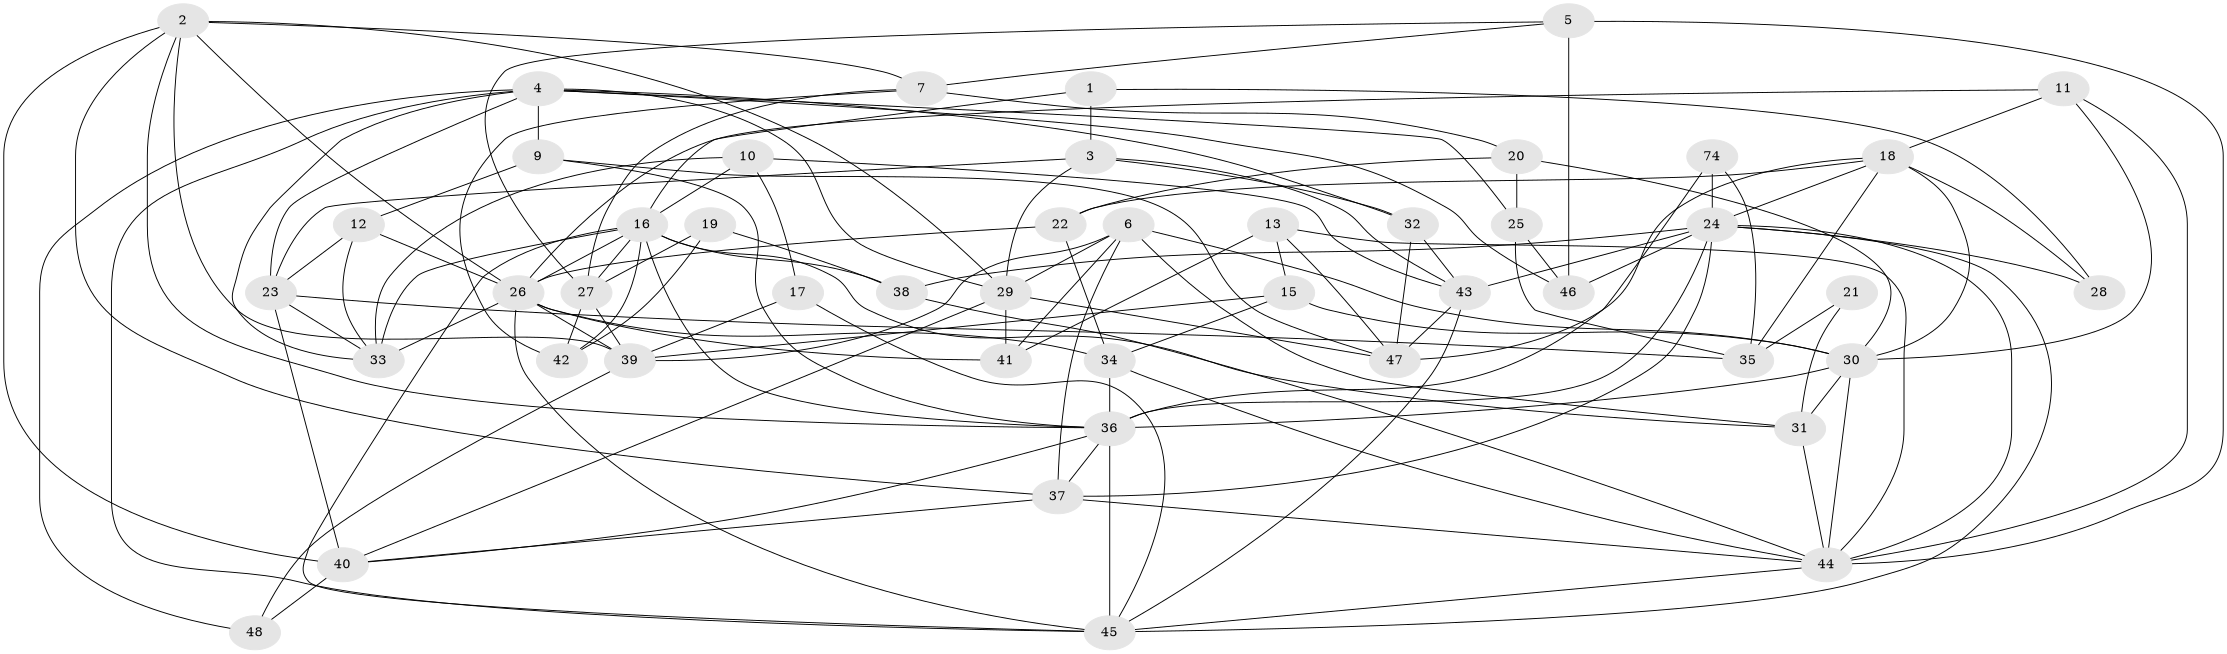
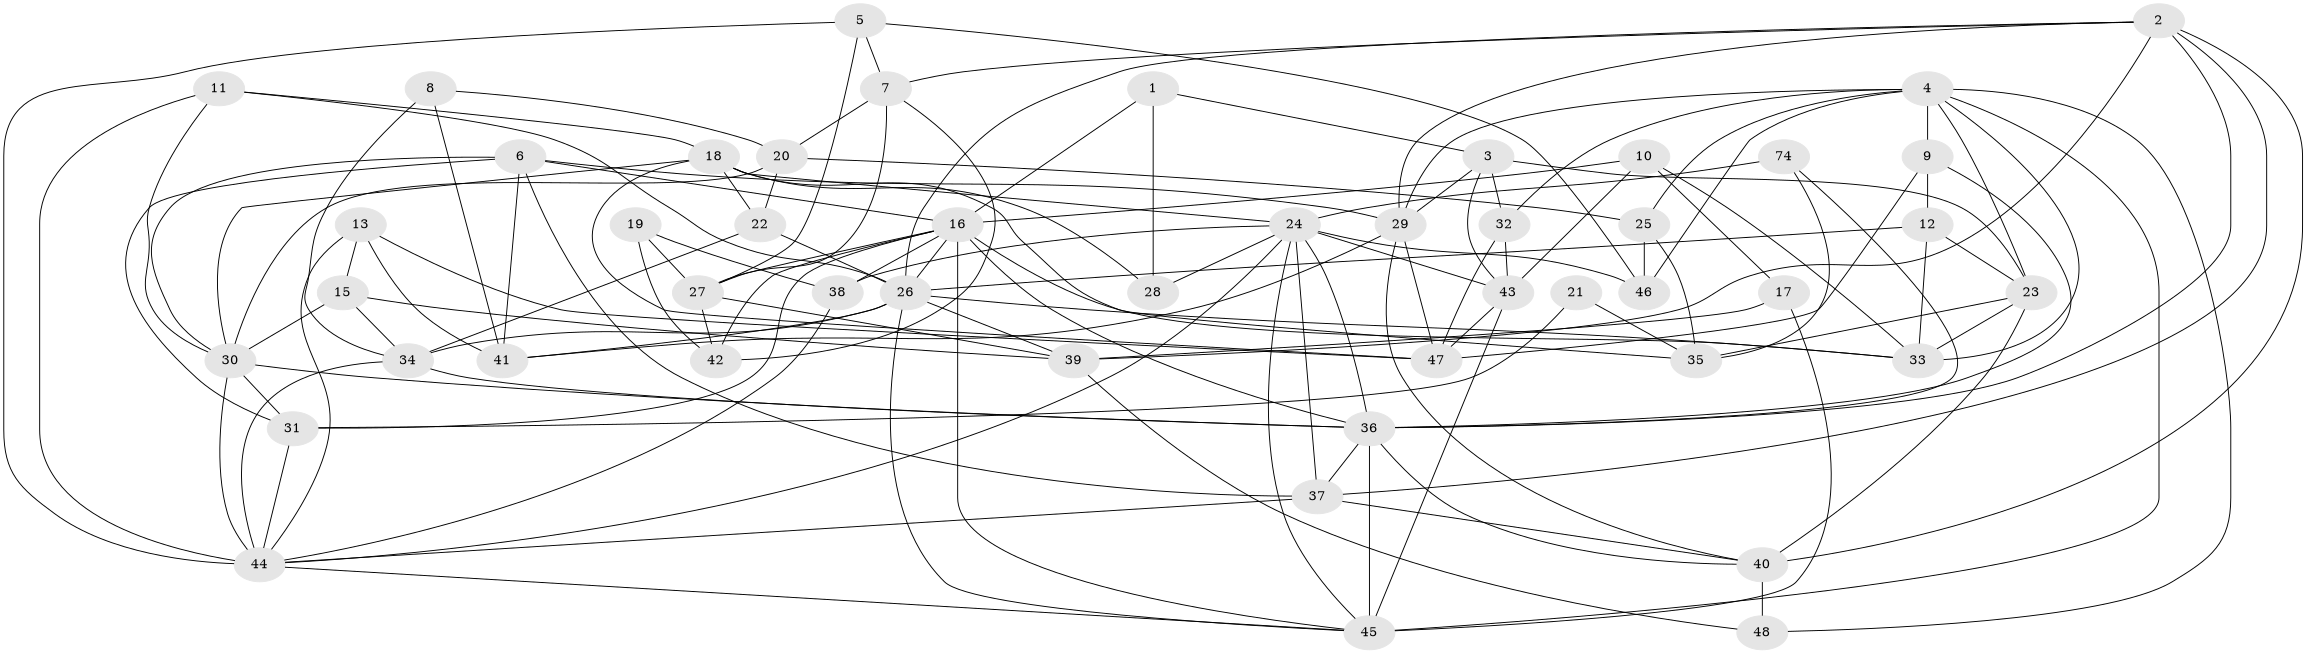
node "8": added
edge "6" -- "39": now "6" -- "16"
